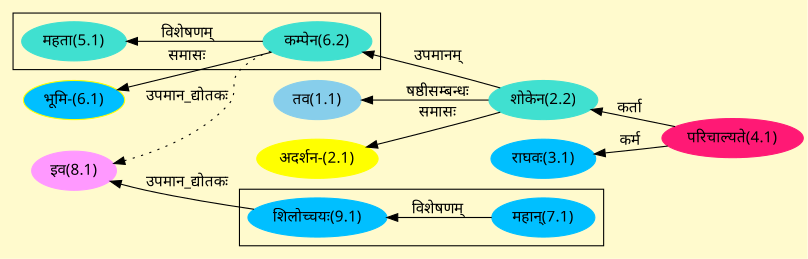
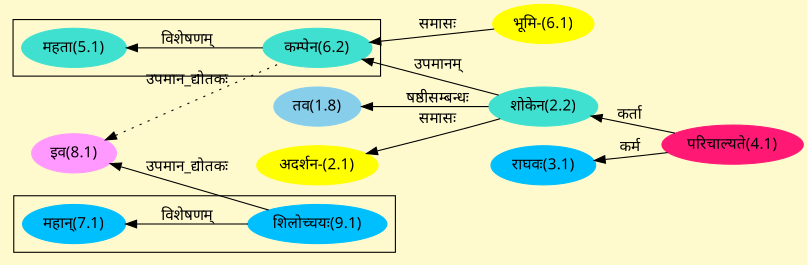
edge "कम्पेन(6.2)" -> "भूमि-(6.1)": reversed
node "भूमि-(6.1)": fillcolor #00bfff -> #ffff00
node "तव(1.1)": label "तव(1.1)" -> "तव(1.8)"
edge "महान्(7.1)" -> "शिलोच्चयः(9.1)": reversed
